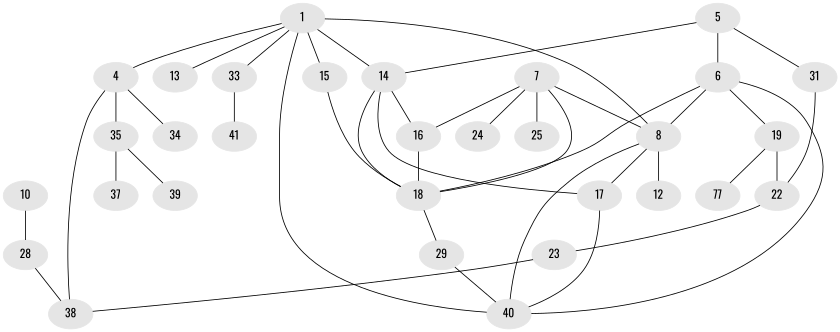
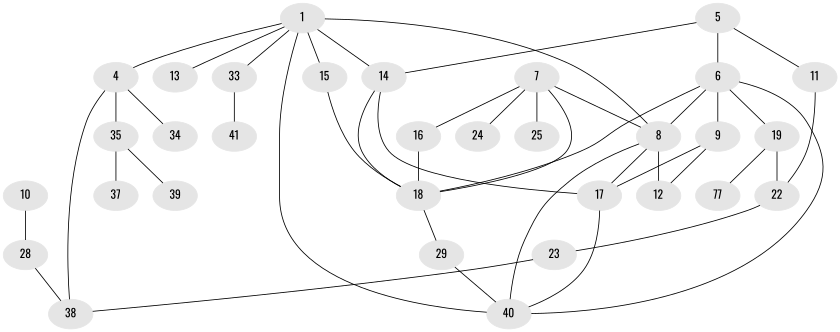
node "31": label "31" -> "11"
edge "14" -- "16": removed
node "9": added
